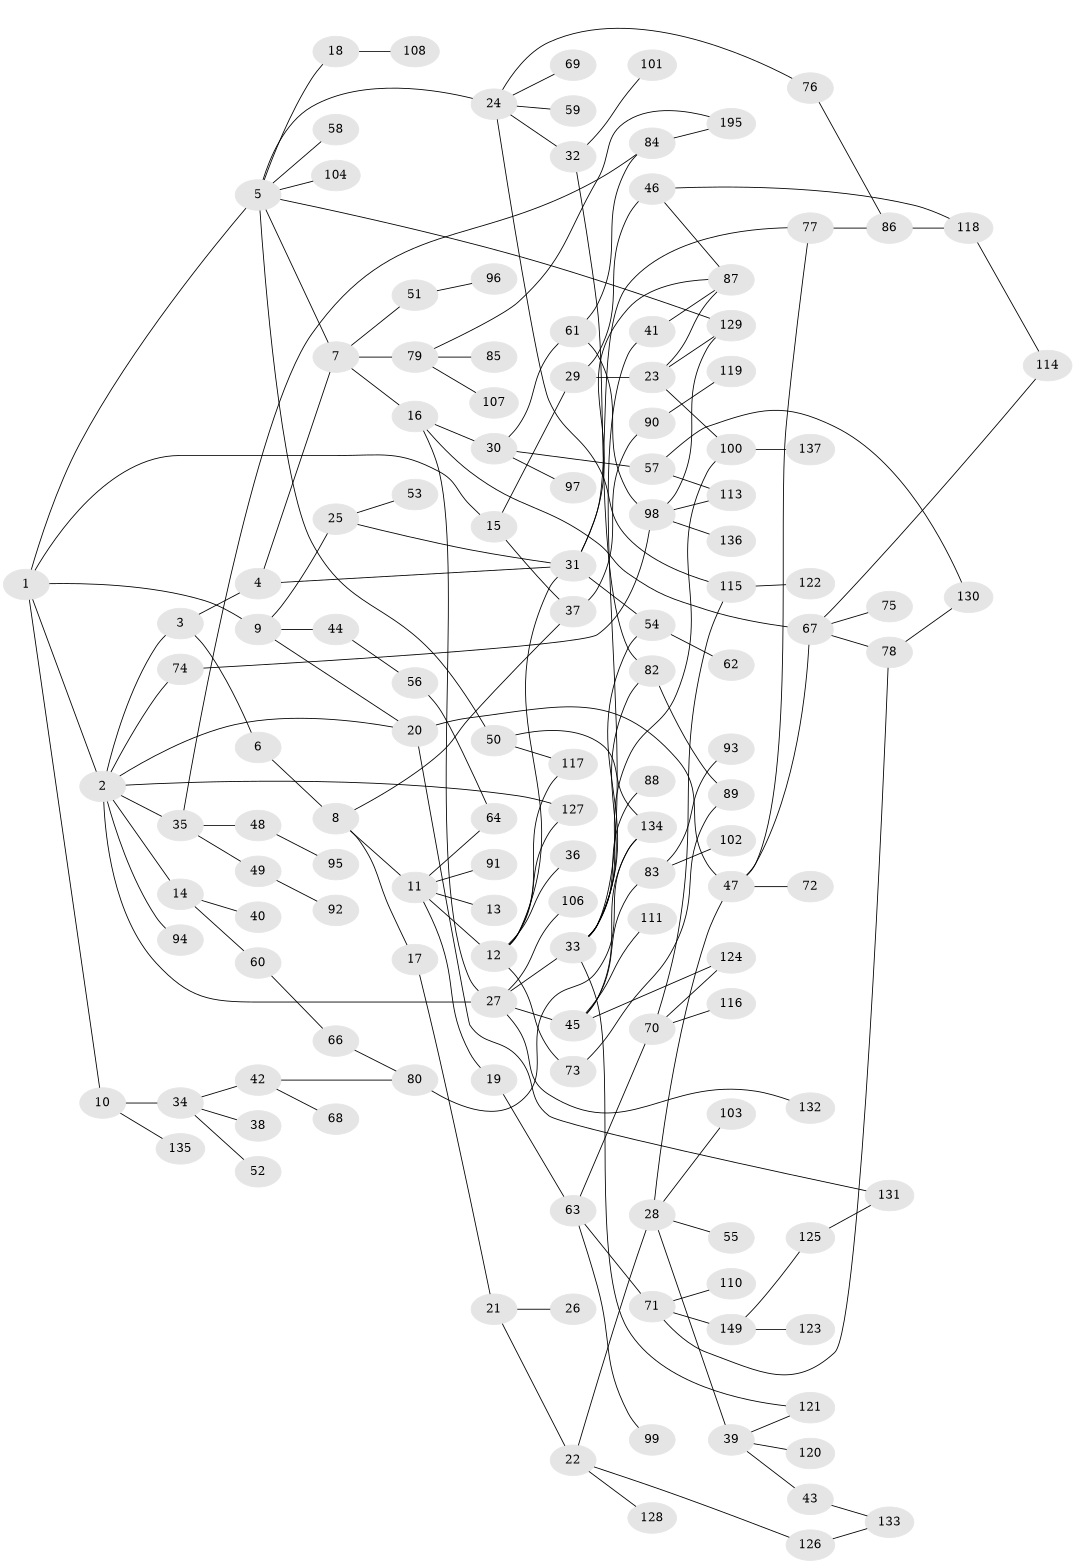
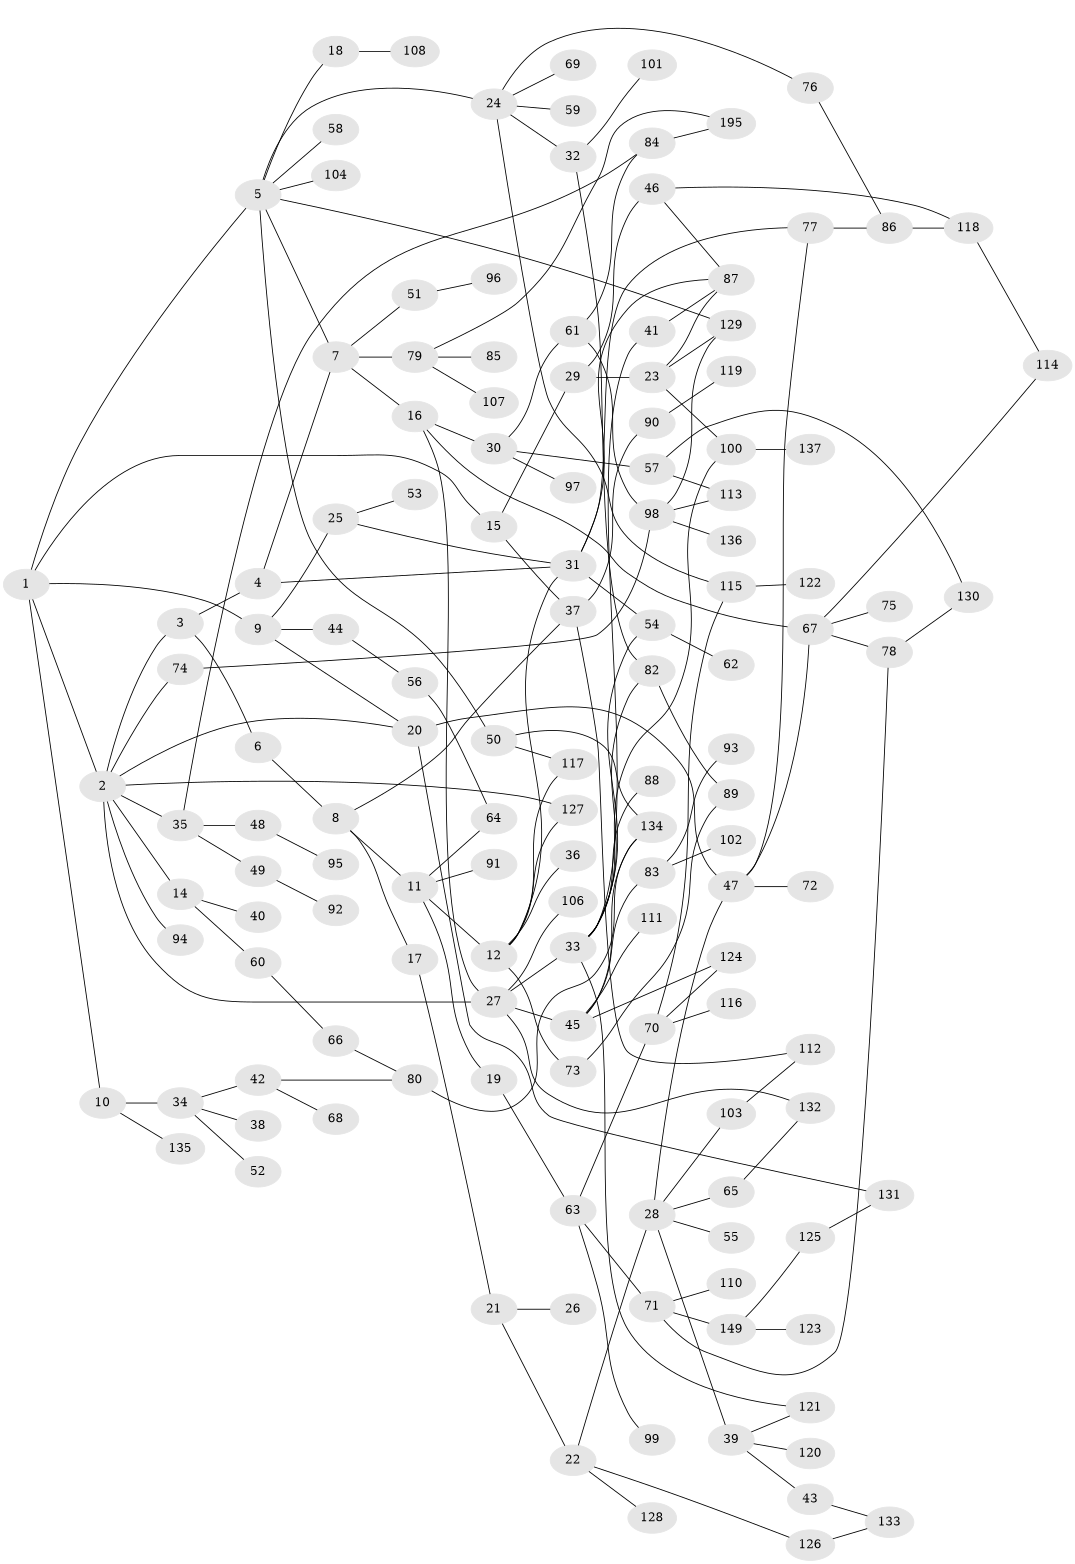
node "13": removed
node "112": added
node "65": added
